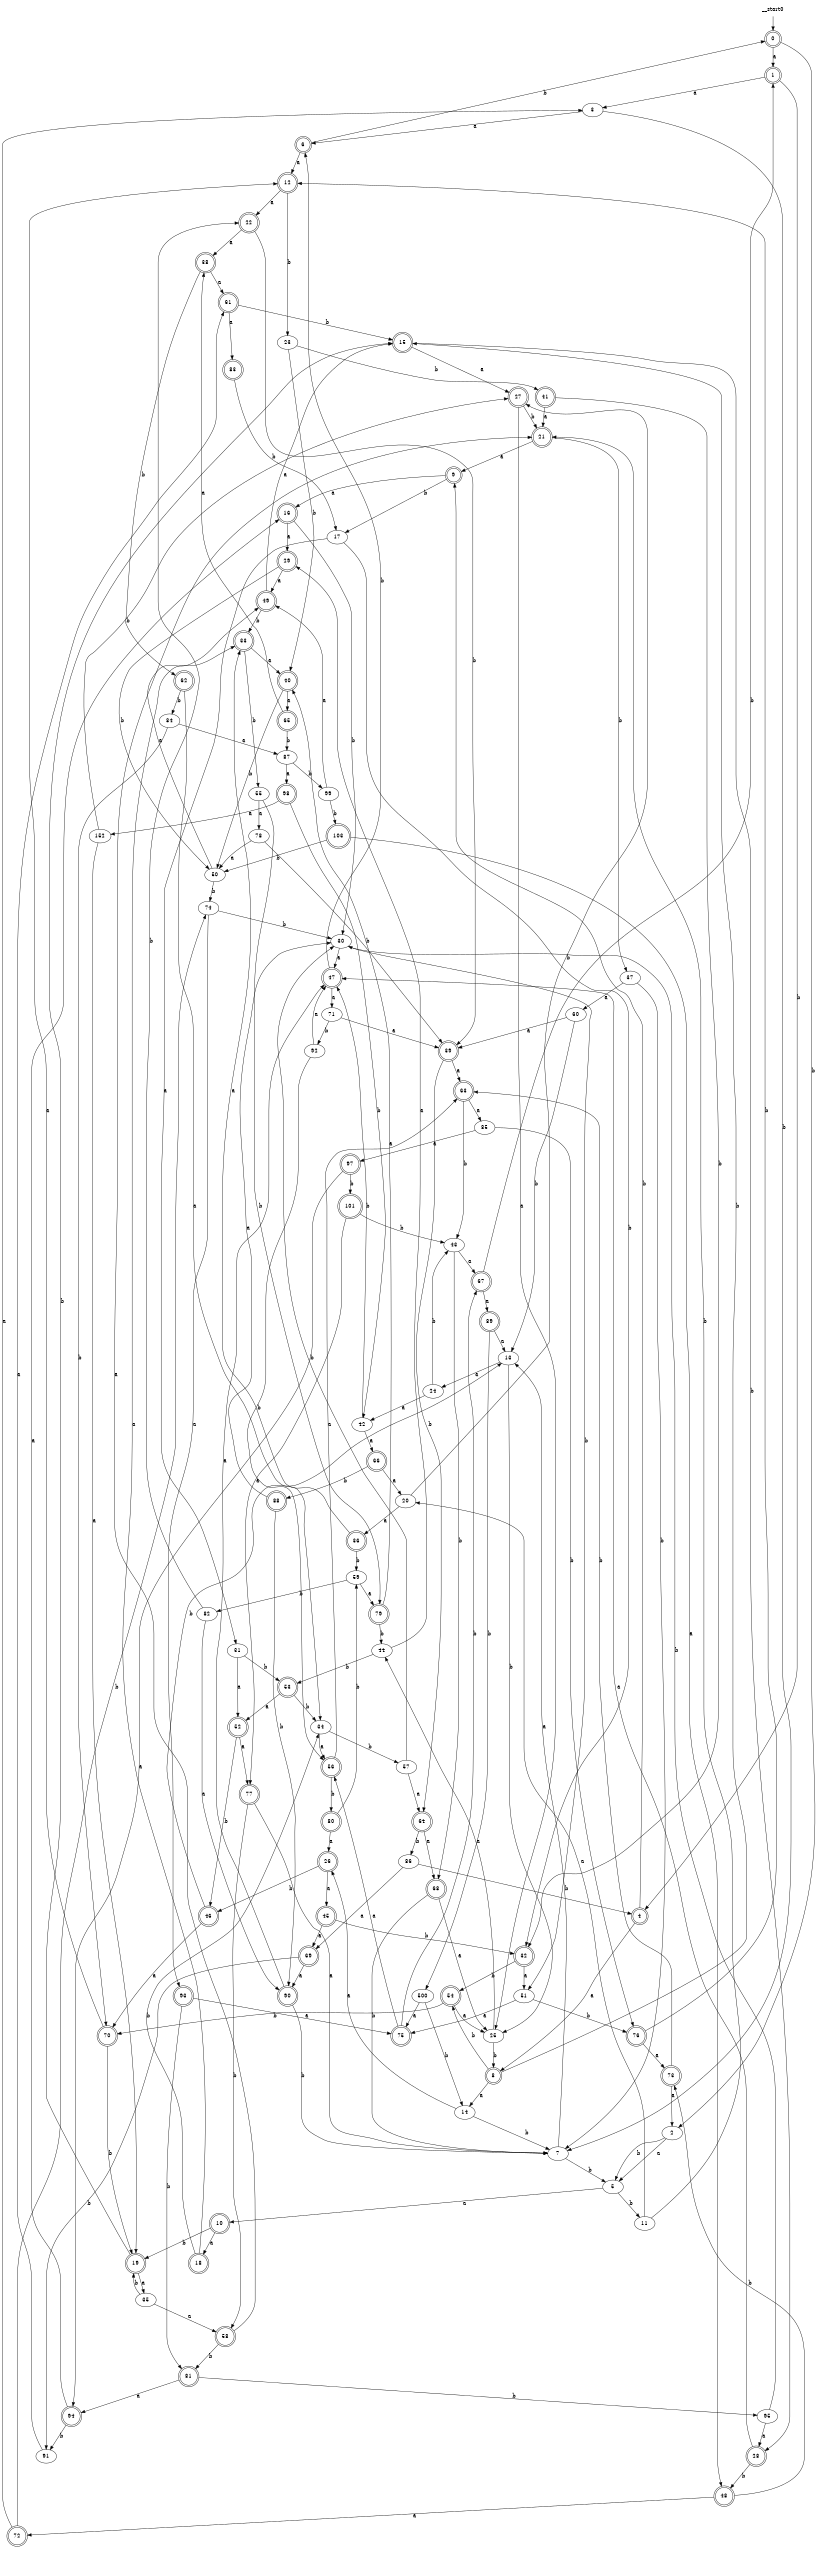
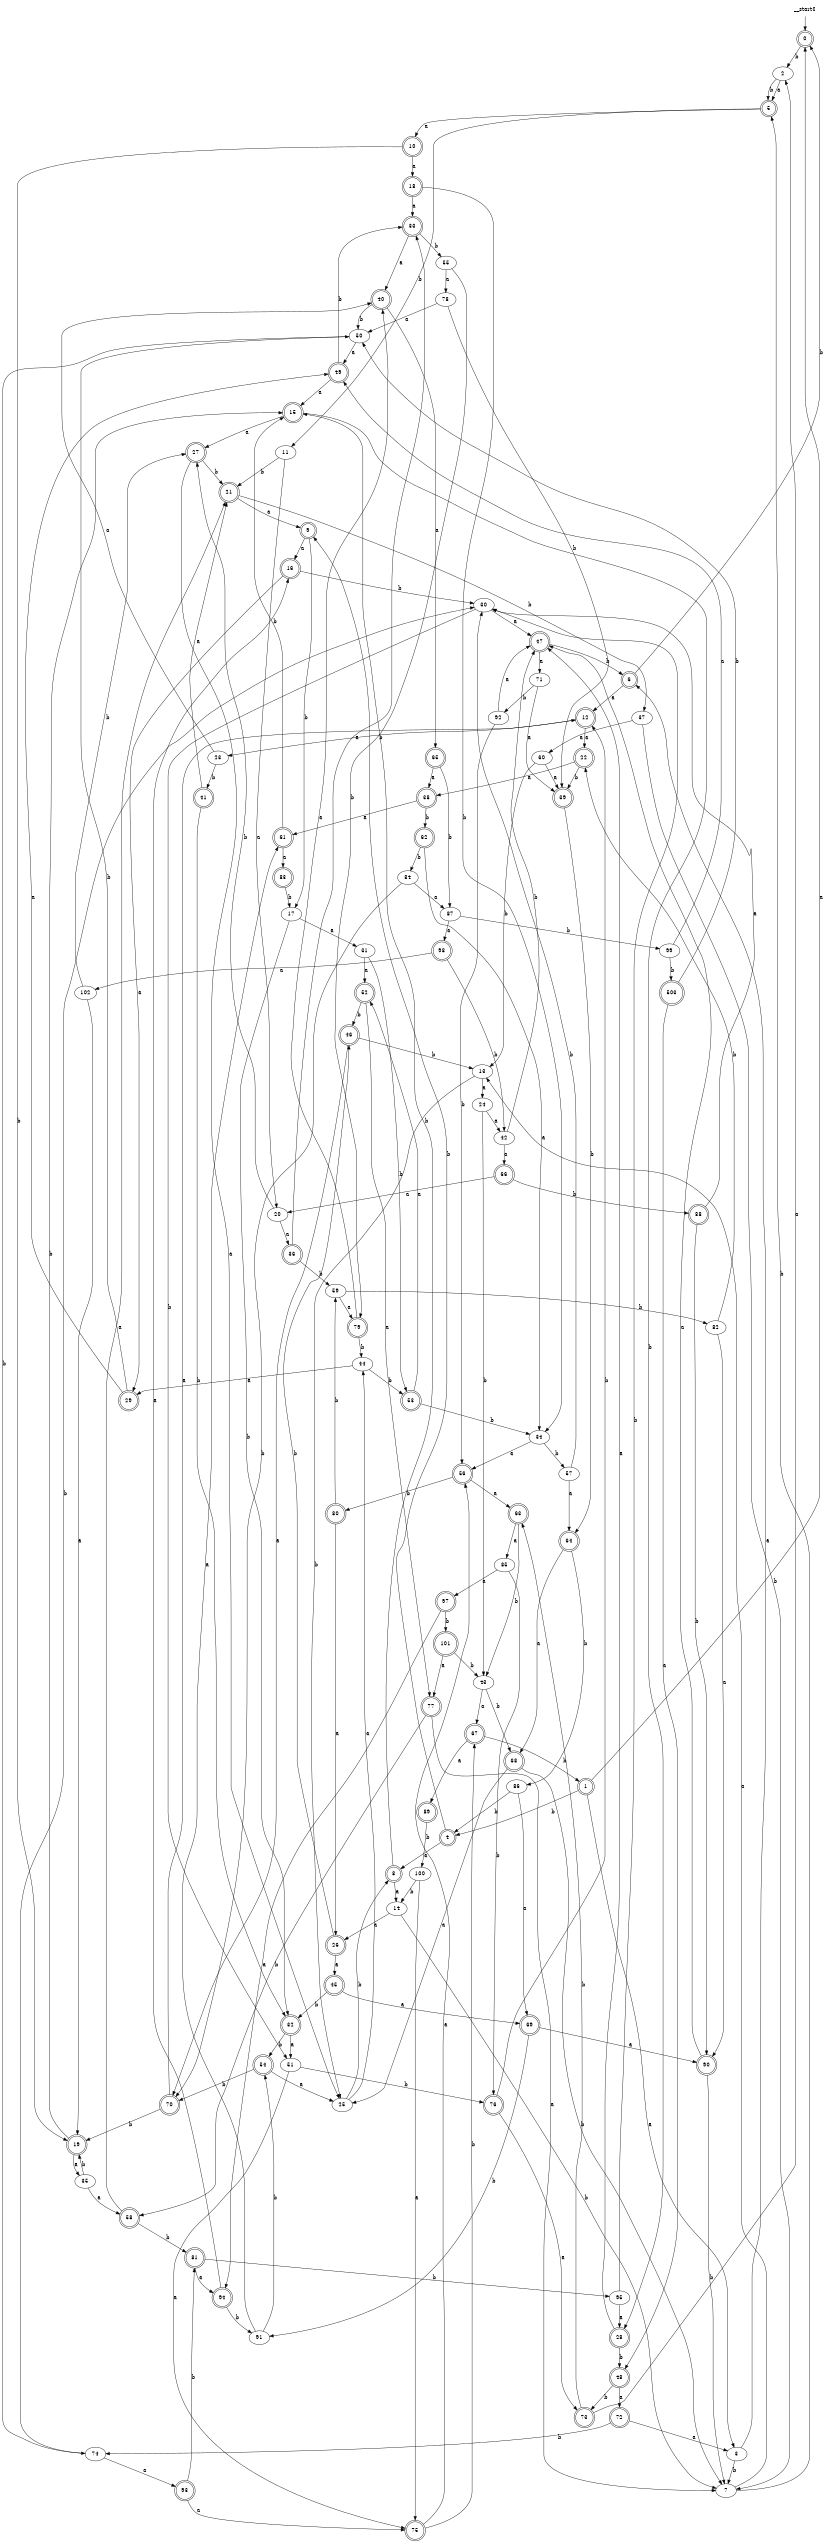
edge "0" -> "1": reversed
edge "23" -> "40": label "b" -> "a"
node "152": label "152" -> "102"
node "103": label "103" -> "503"
edge "39" -> "63": removed, label "a"
edge "89" -> "13": removed, label "a"
node "500": label "500" -> "100"
edge "8" -> "54": now "91" -> "54"
node "5": shape ellipse -> doublecircle
